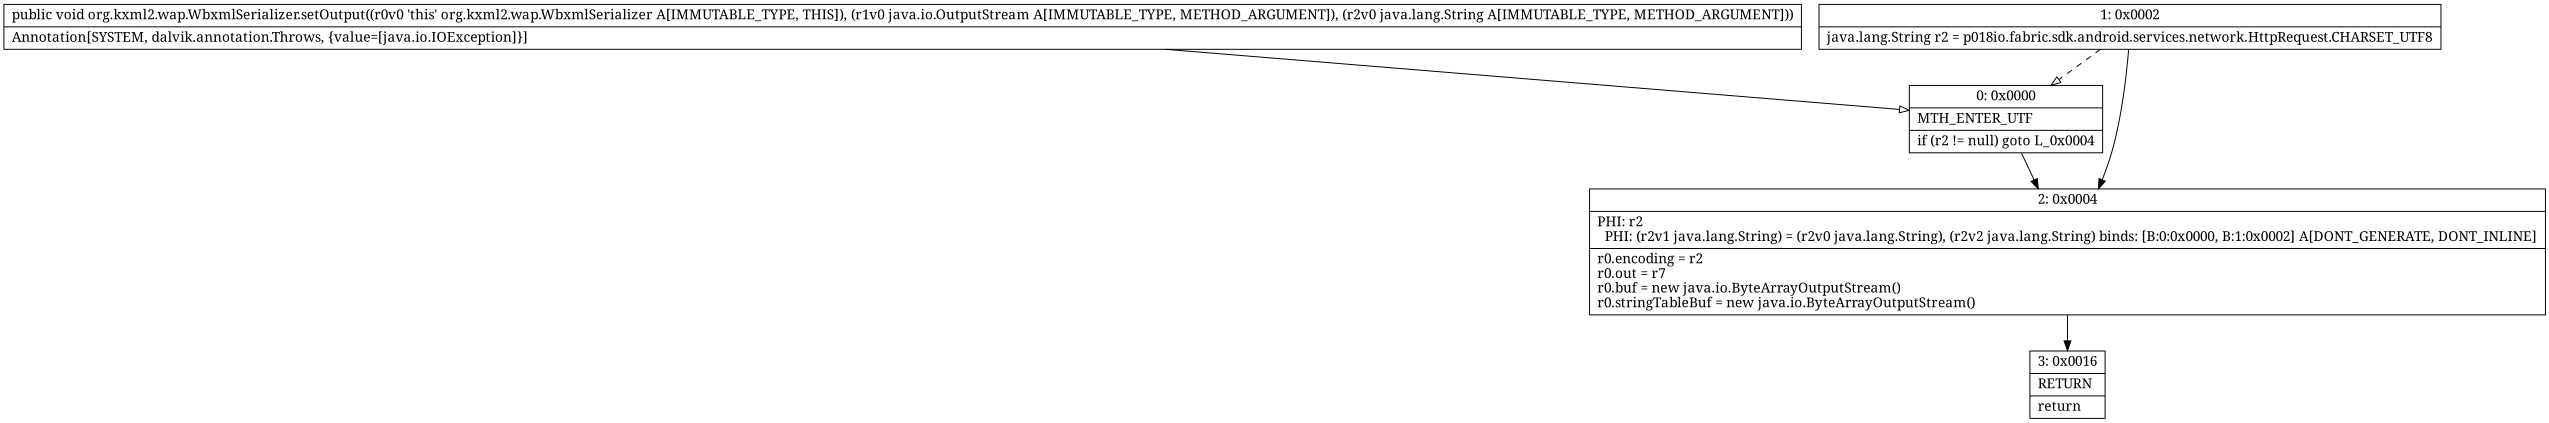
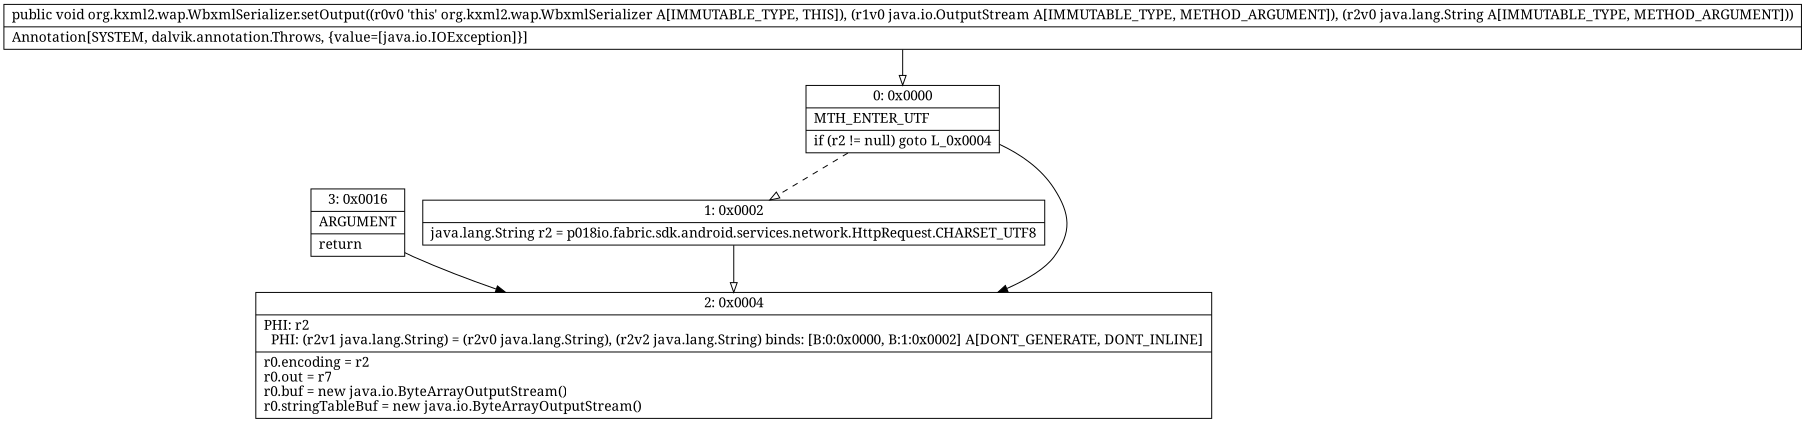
edge "1: 0x0002" -> "0: 0x0000": reversed
edge "1: 0x0002" -> "2: 0x0004": arrowhead normal -> onormal
edge "2: 0x0004" -> "3: 0x0016": reversed
node "3: 0x0016": text "RETURN" -> "ARGUMENT"
